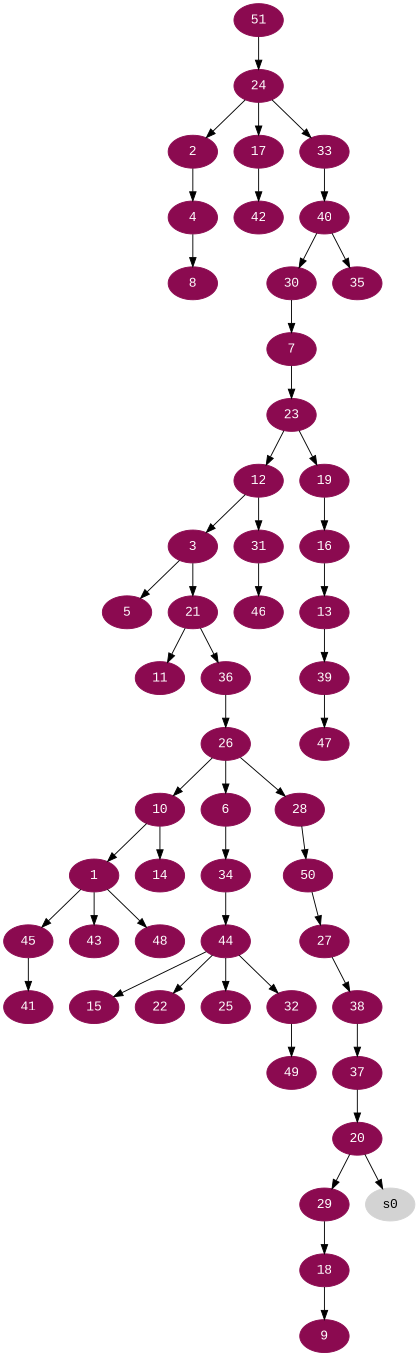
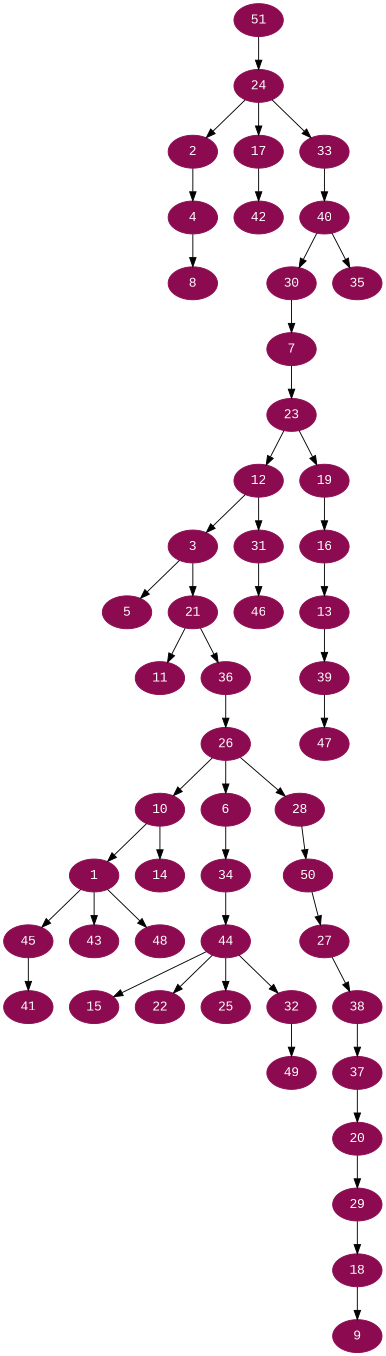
node "s0": removed
